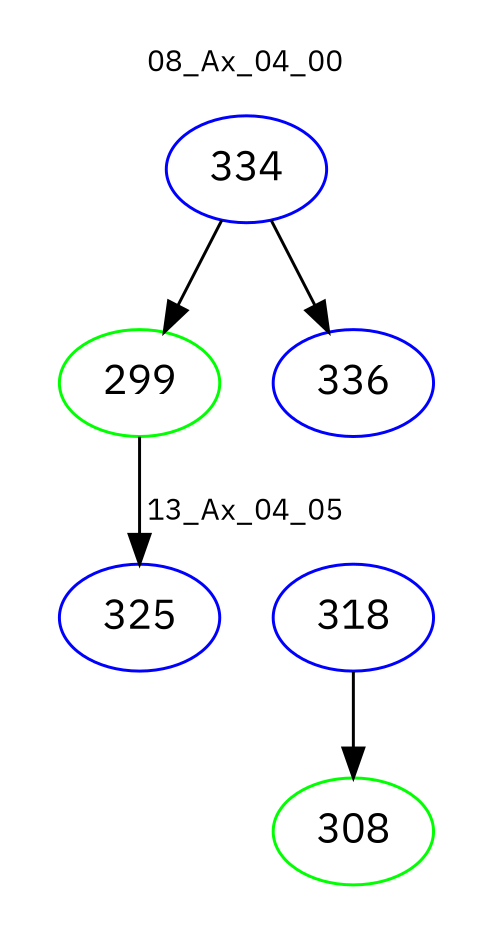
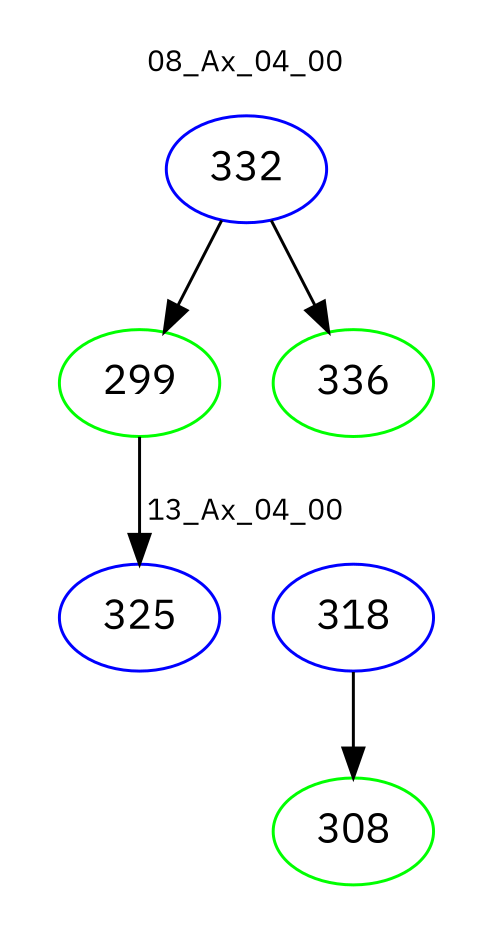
node "334": label "334" -> "332"
node "336": color blue -> green
cluster "13_Ax_04_05": label "13_Ax_04_05" -> "13_Ax_04_00"
